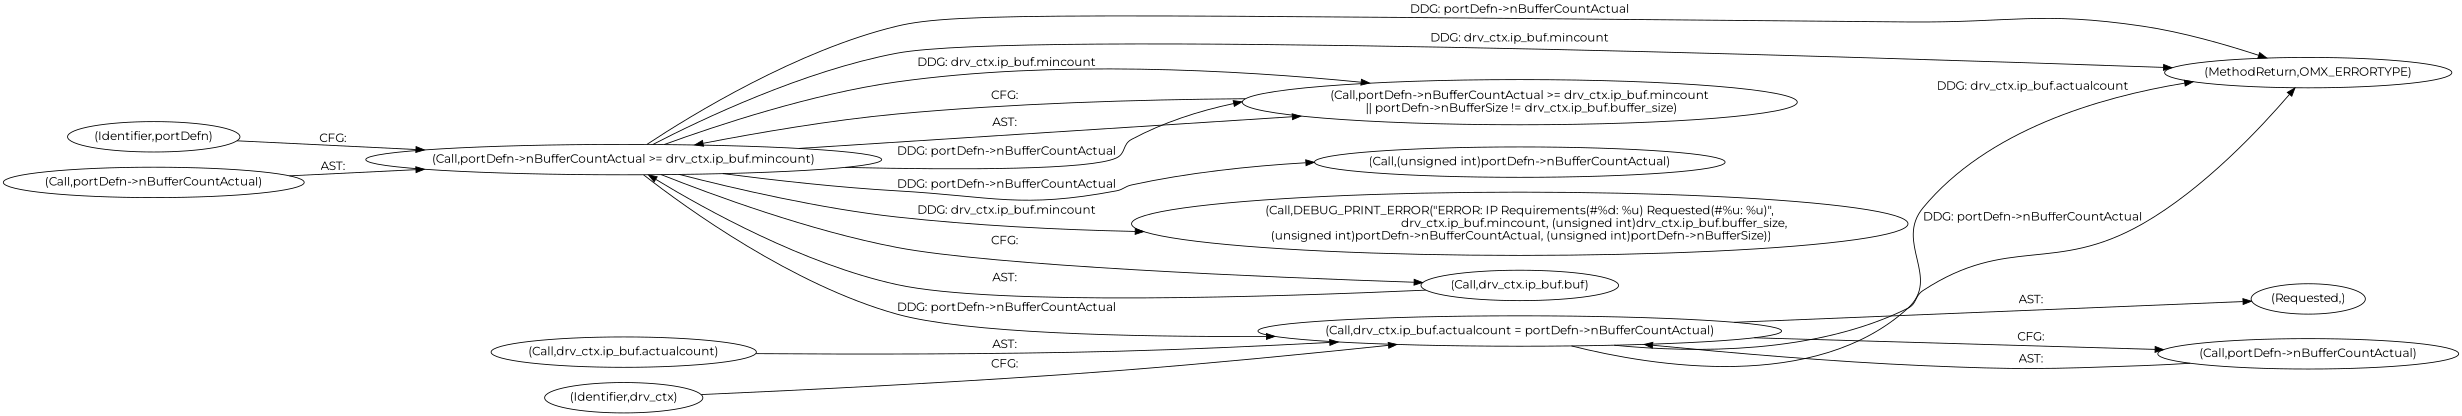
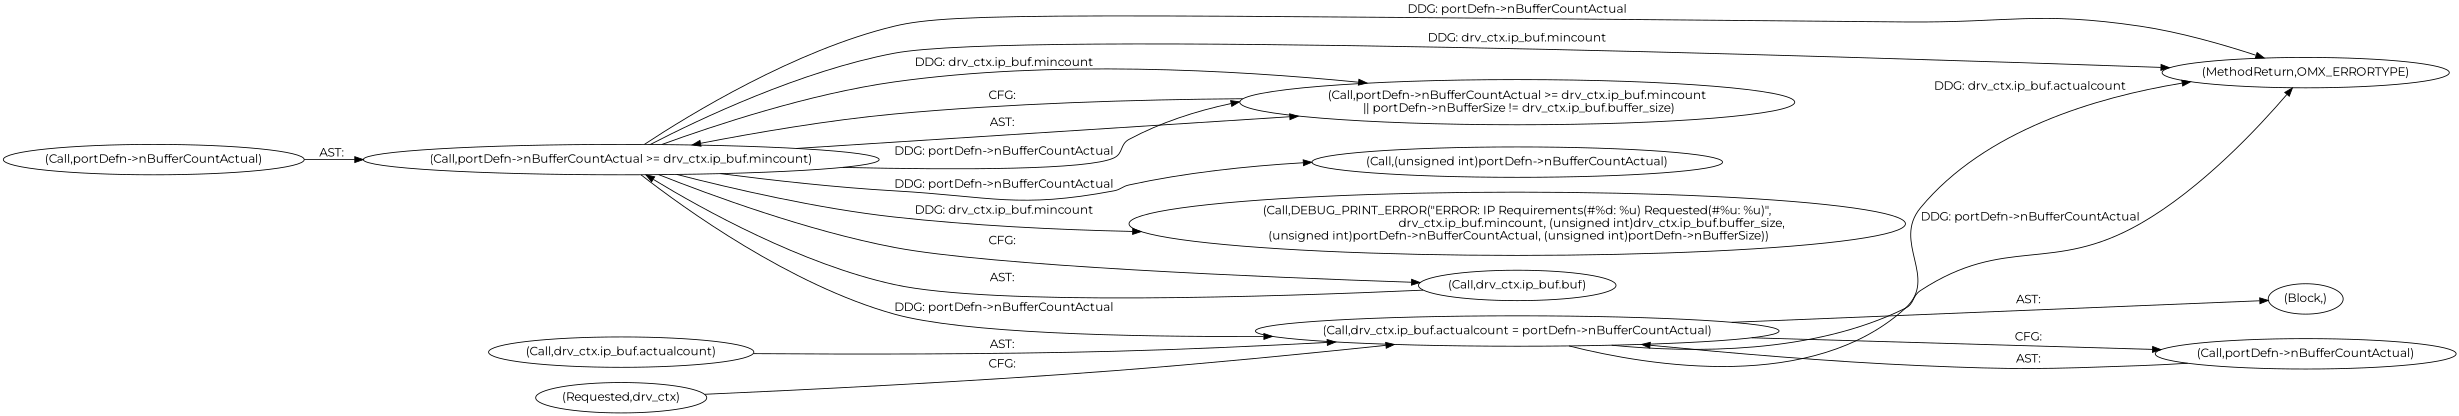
node "(Identifier,portDefn)": removed
node "(Requested,)": label "(Requested,)" -> "(Block,)"
node "(Identifier,drv_ctx)": label "(Identifier,drv_ctx)" -> "(Requested,drv_ctx)"
